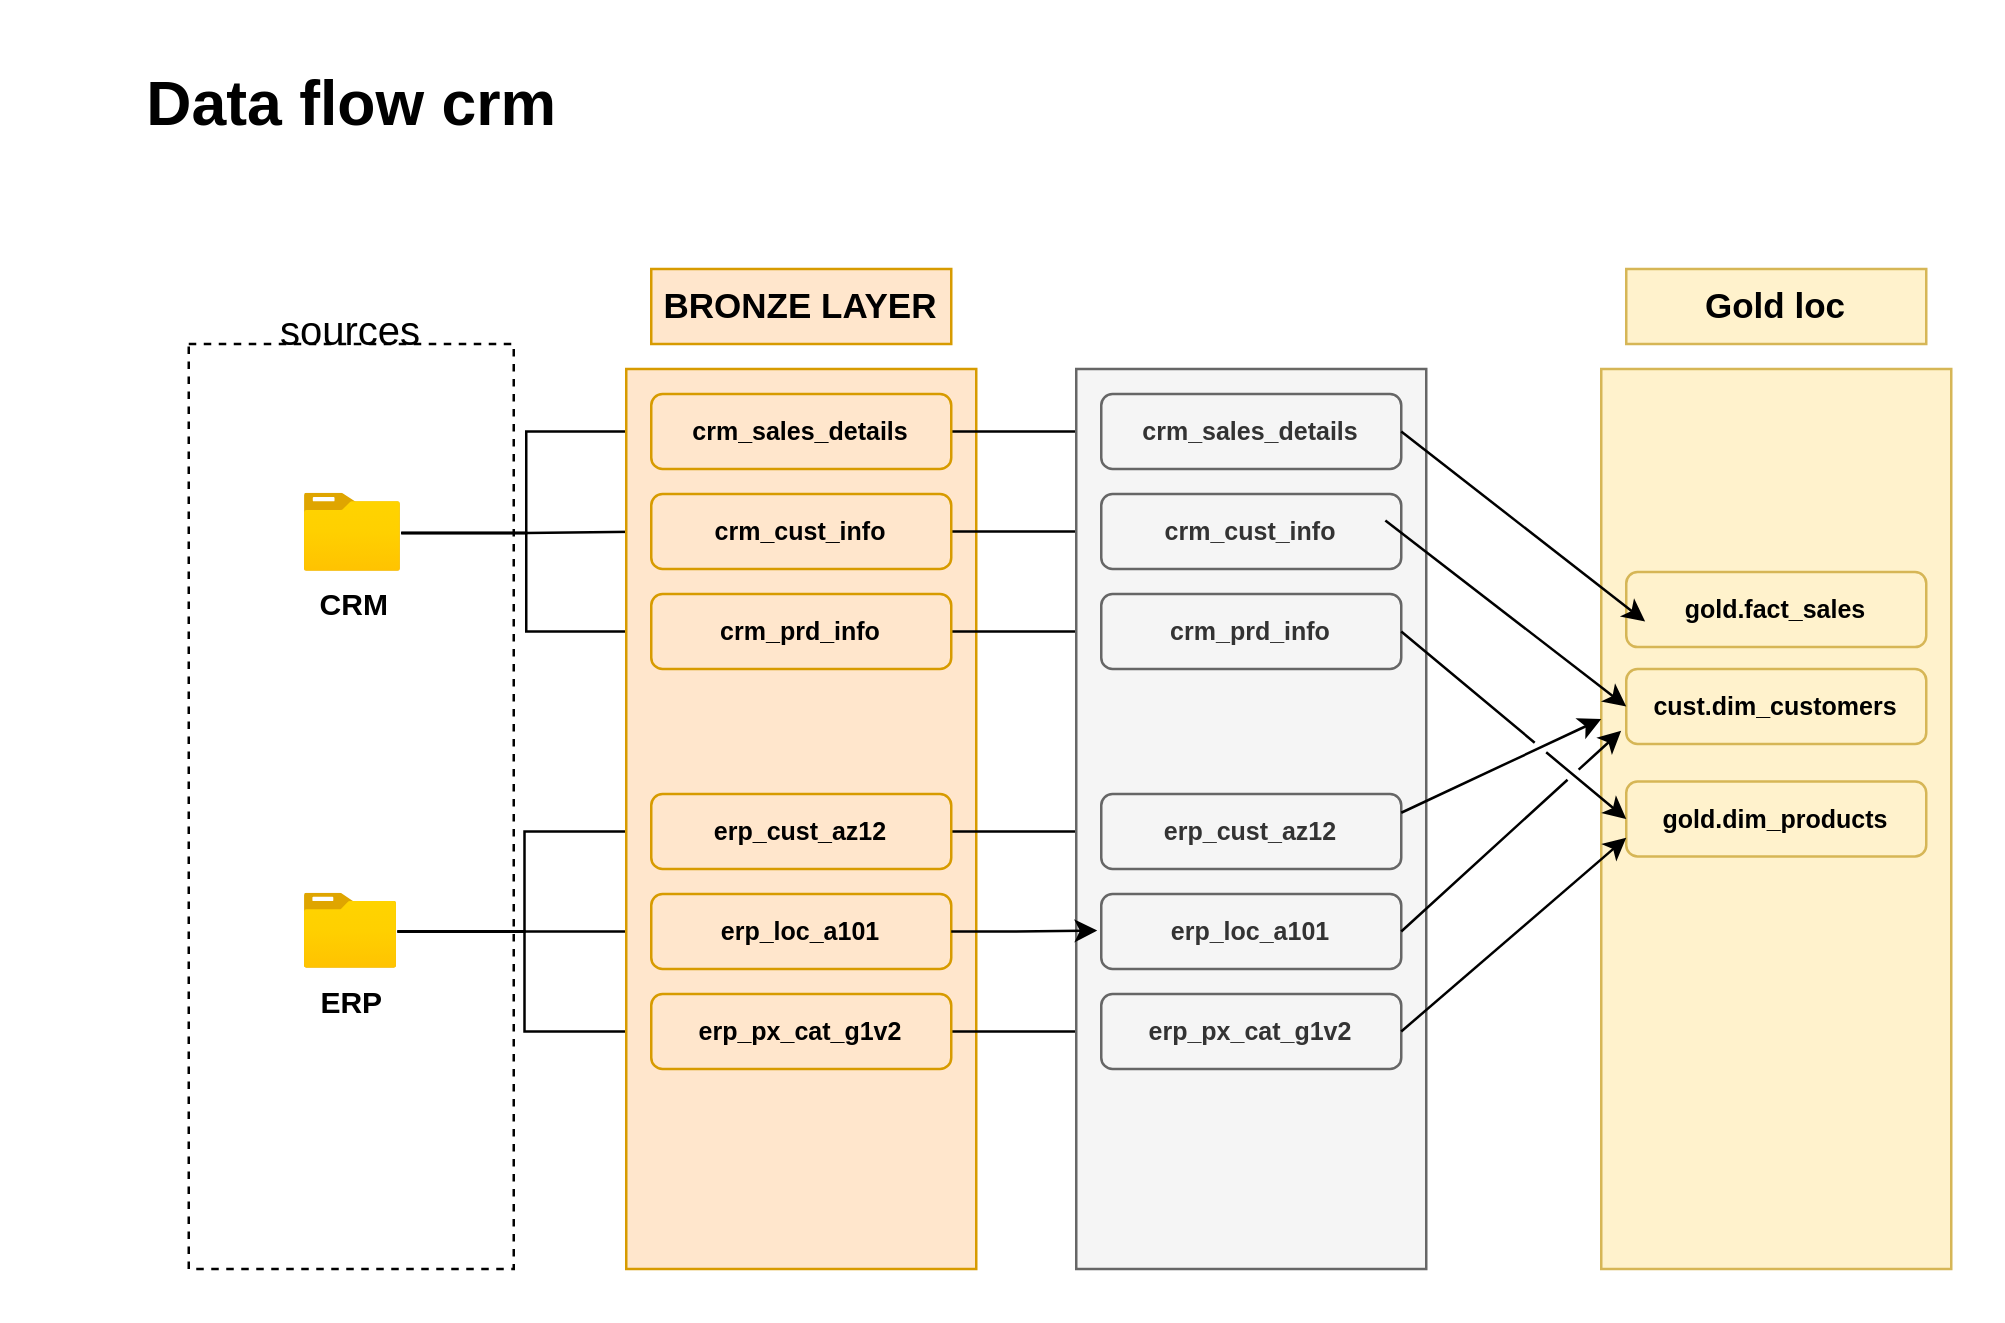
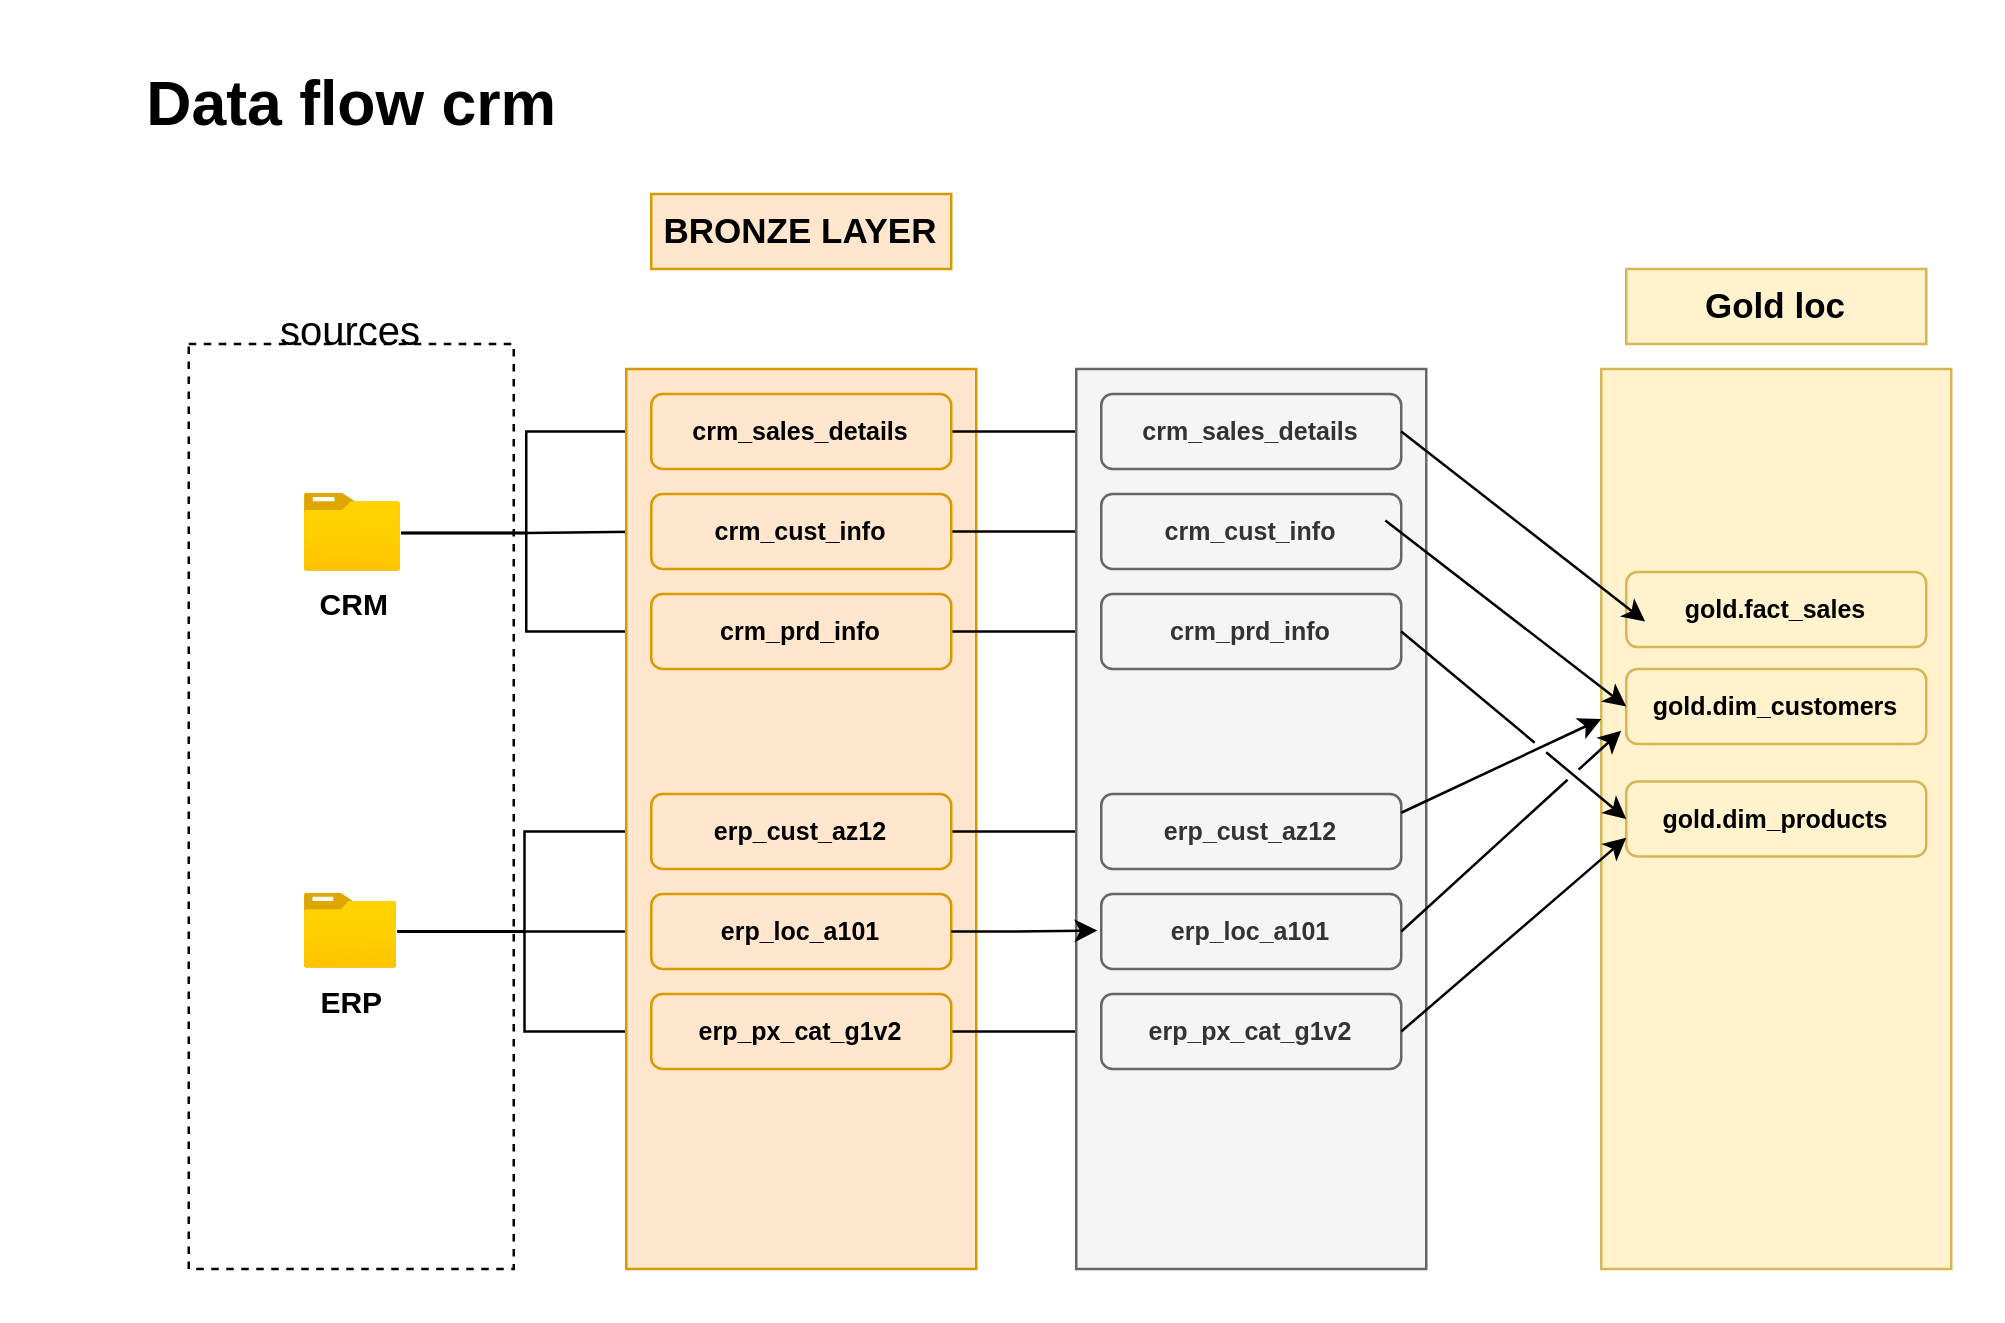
node "BRONZE LAYER": moved (801, 306) -> (801, 231)
node "cust.dim_customers": label "cust.dim_customers" -> "gold.dim_customers"
